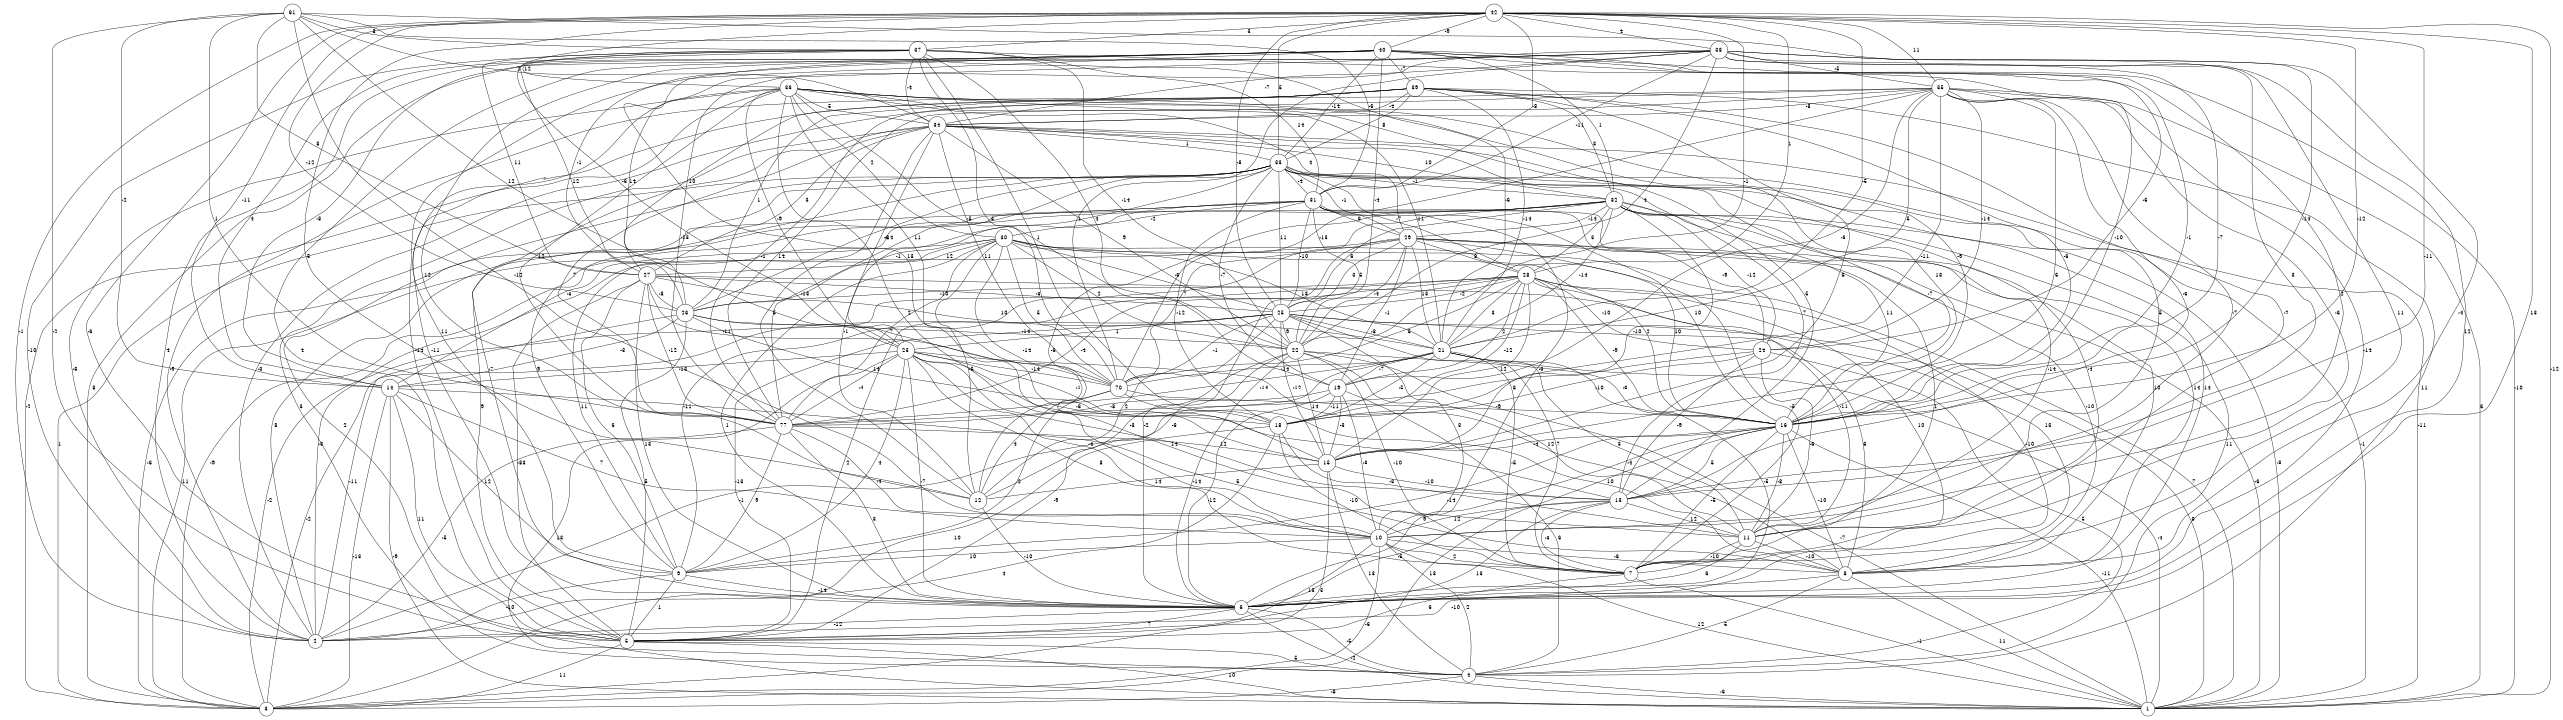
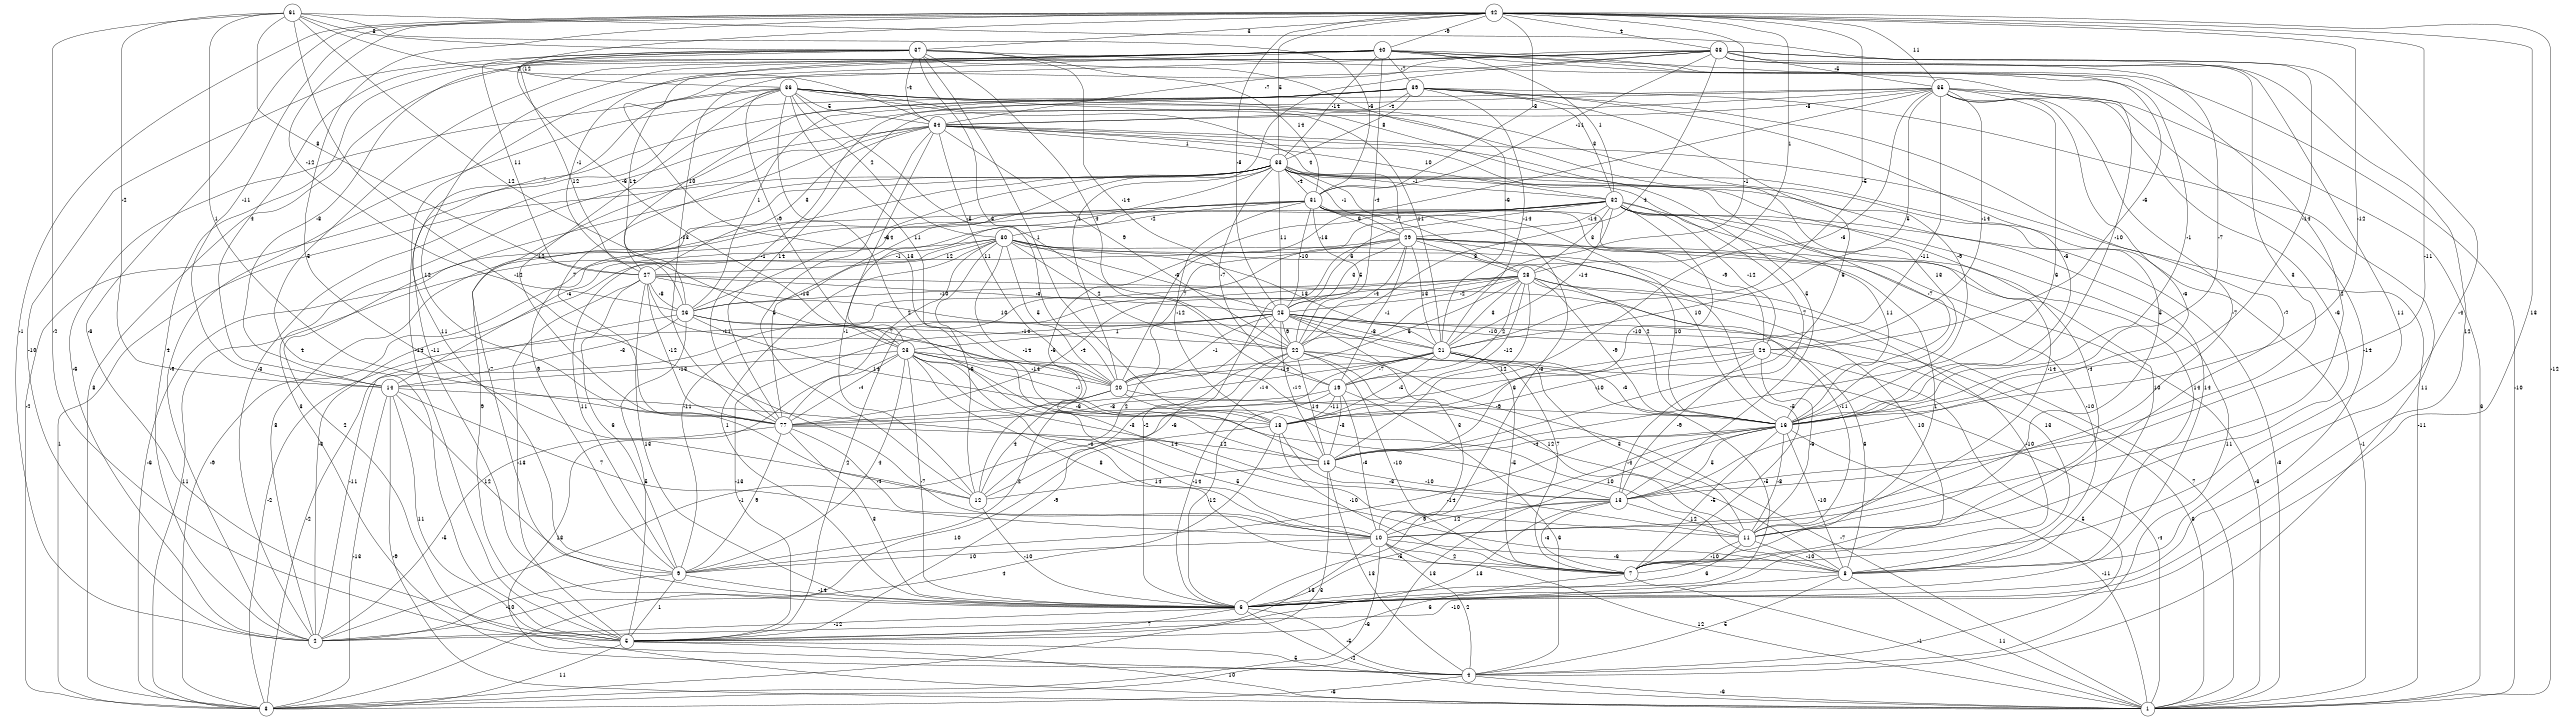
edge "28" -- "24": now "25" -- "24"
node "70": label "70" -> "20"
edge "27" -- "5": label "-83" -> "-13"
